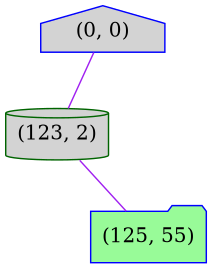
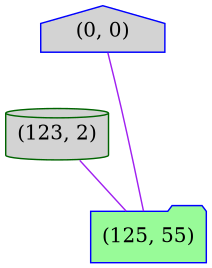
edge "(0, 0)" -- "(123, 2)": now "(0, 0)" -- "(125, 55)"
